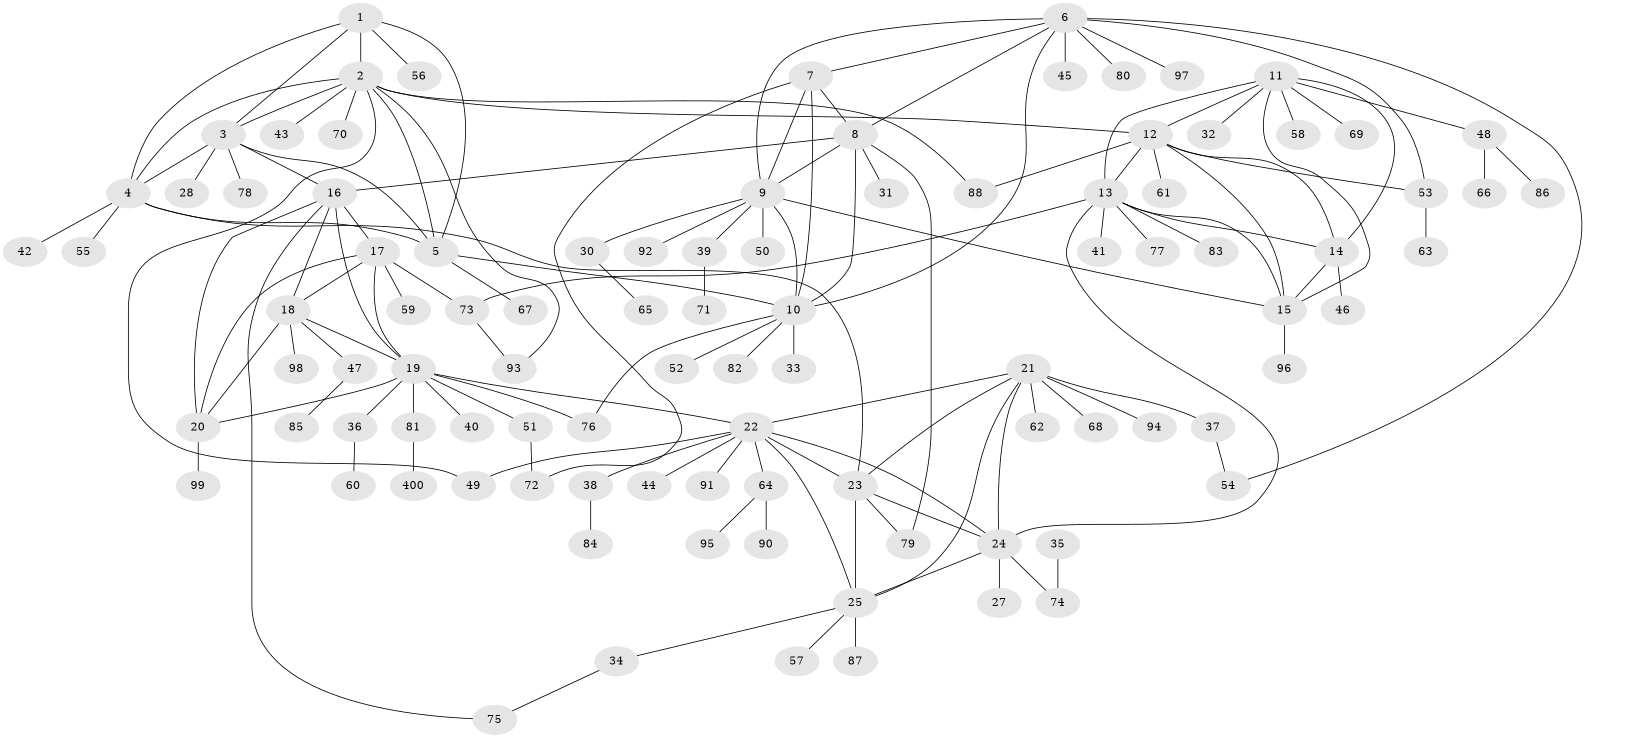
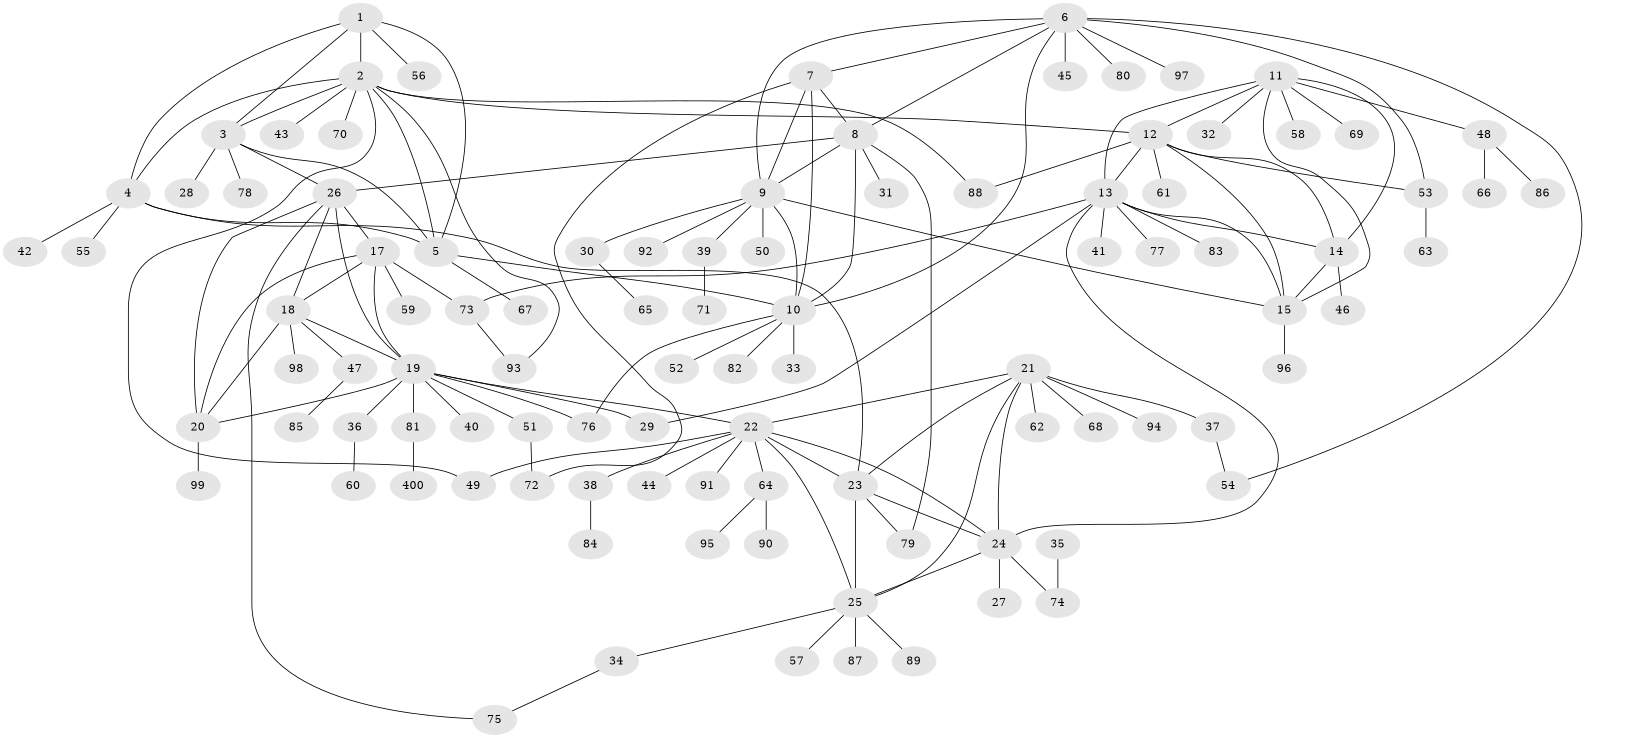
edge "3" -- "4": removed
node "16": label "16" -> "26"
node "29": added
node "89": added
